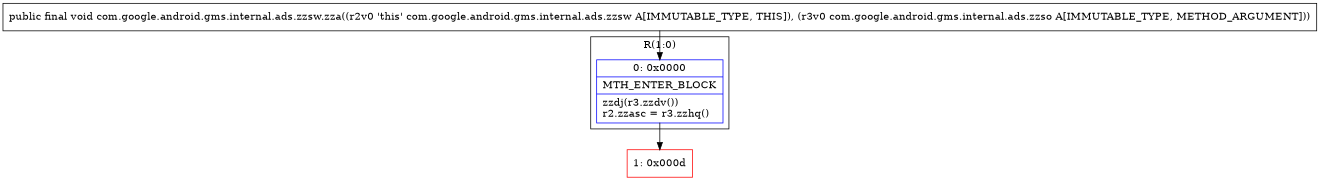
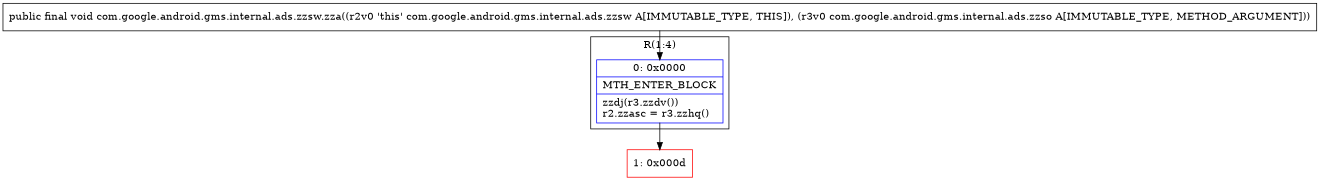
cluster "R(1:0)": label "R(1:0)" -> "R(1:4)"
